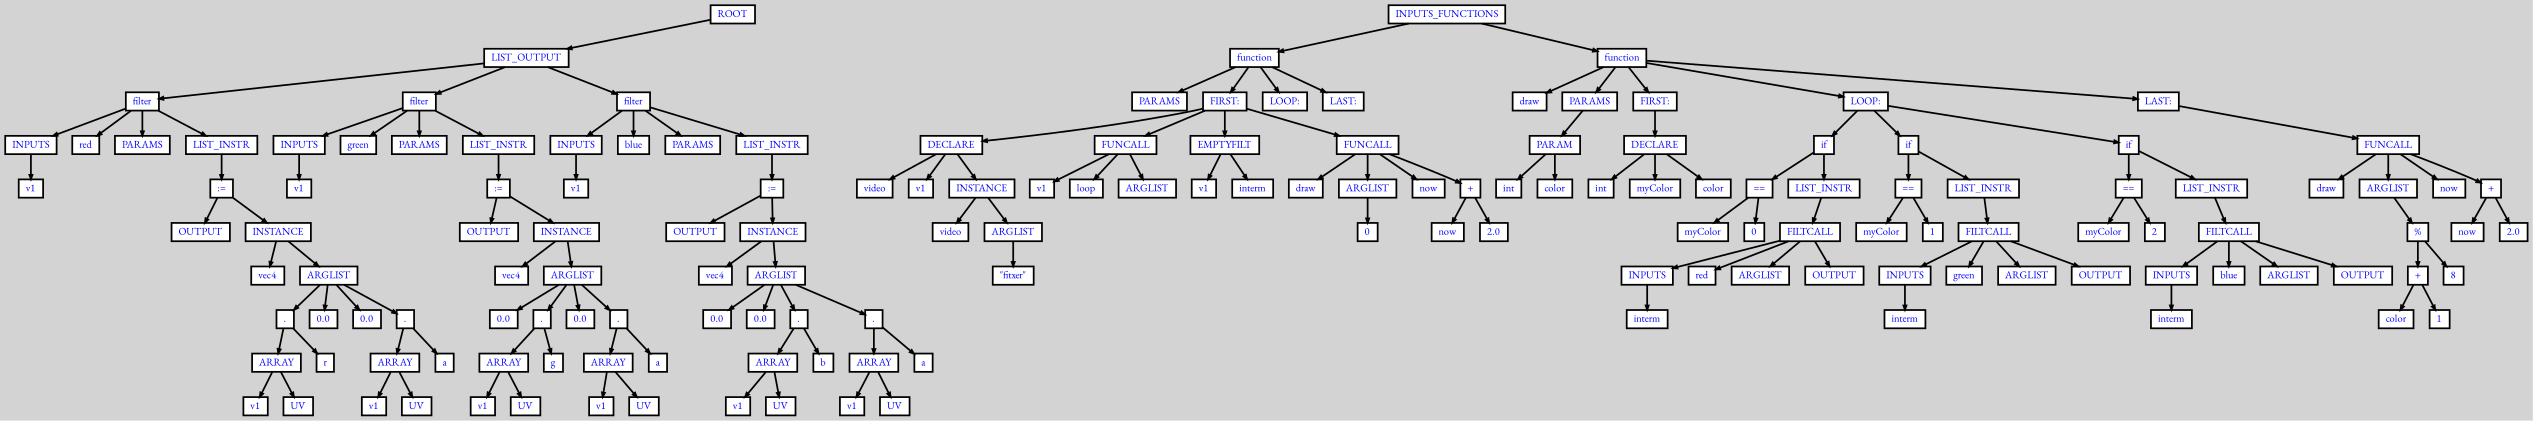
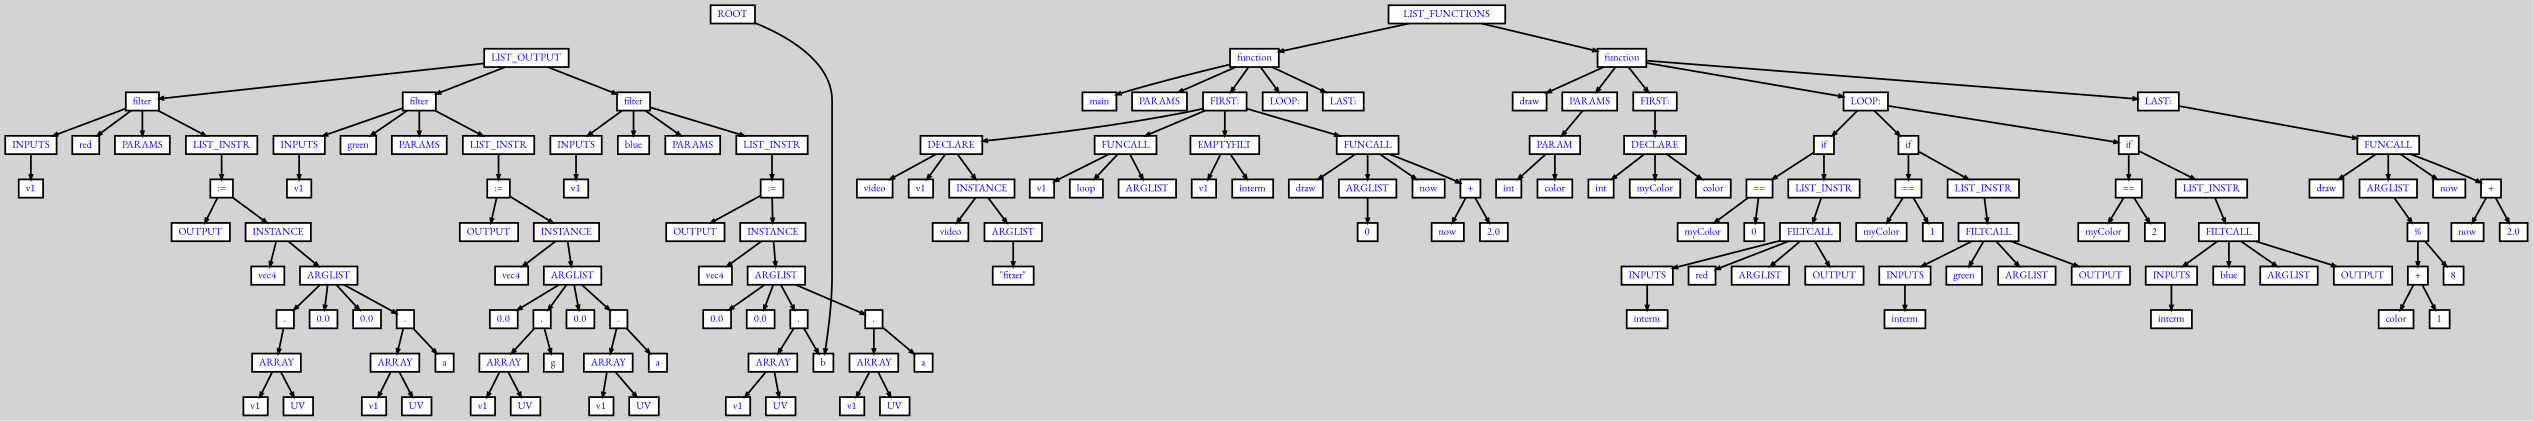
node "INPUTS_FUNCTIONS": label "INPUTS_FUNCTIONS" -> "LIST_FUNCTIONS"
edge "ROOT" -> "LIST_OUTPUT": now "ROOT" -> "b"
node "main": added
node "r": removed
